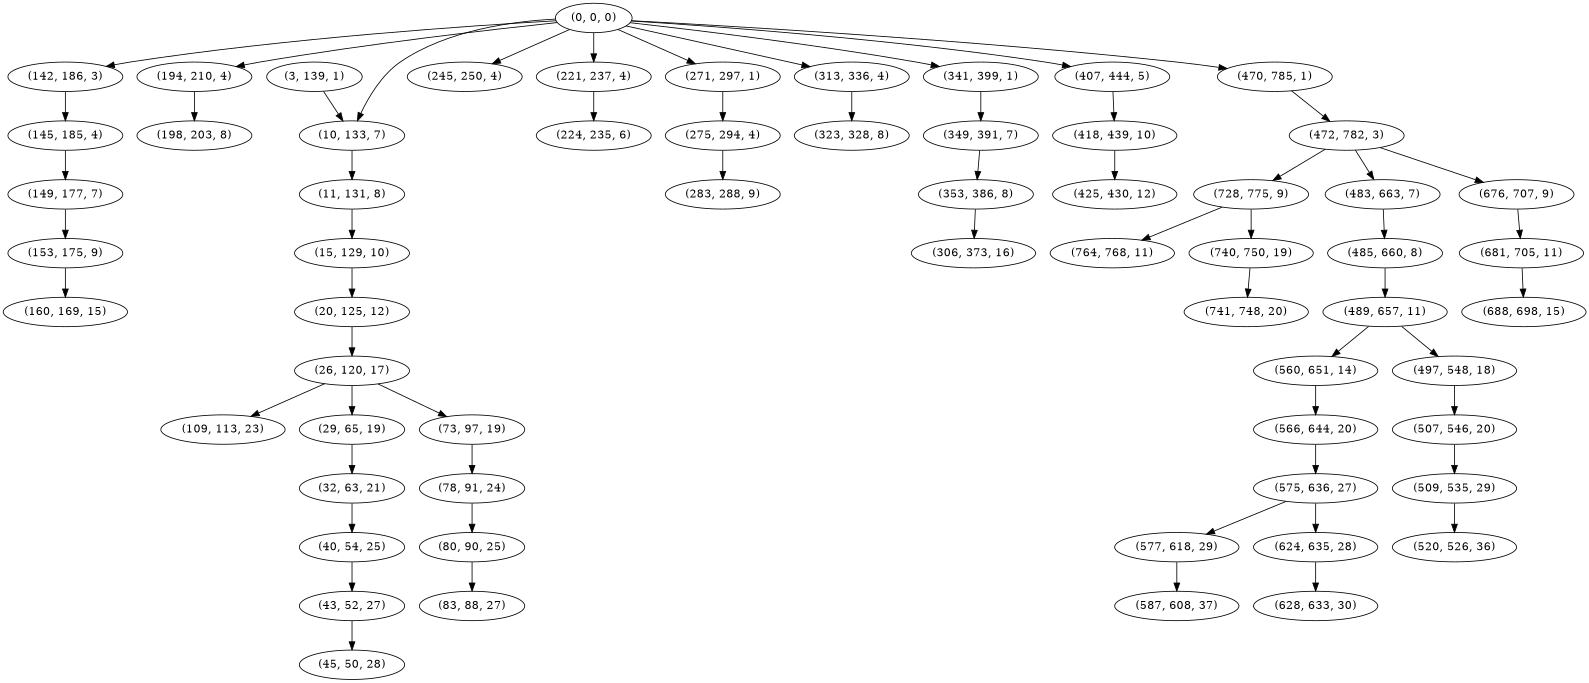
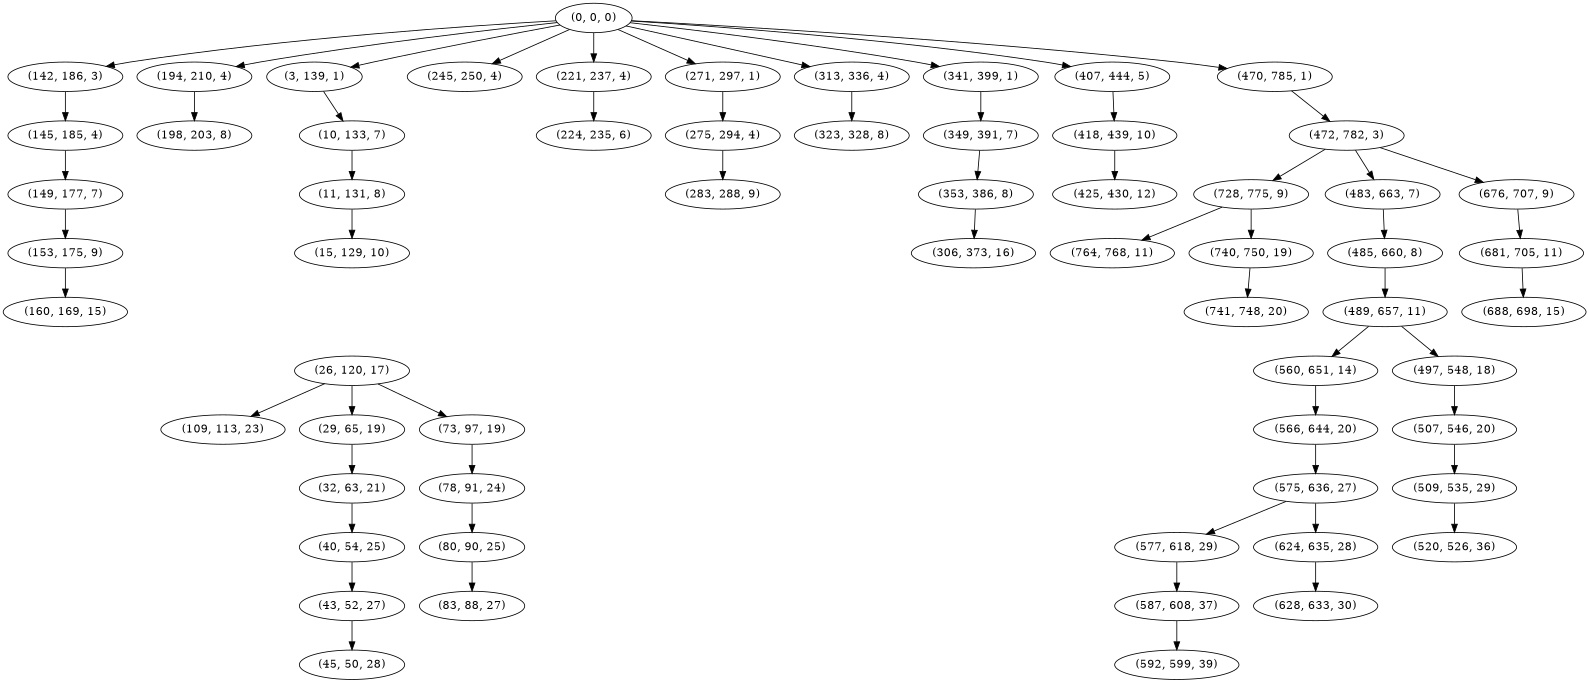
edge "(0, 0, 0)" -> "(10, 133, 7)": now "(0, 0, 0)" -> "(3, 139, 1)"
node "(20, 125, 12)": removed
node "(592, 599, 39)": added
